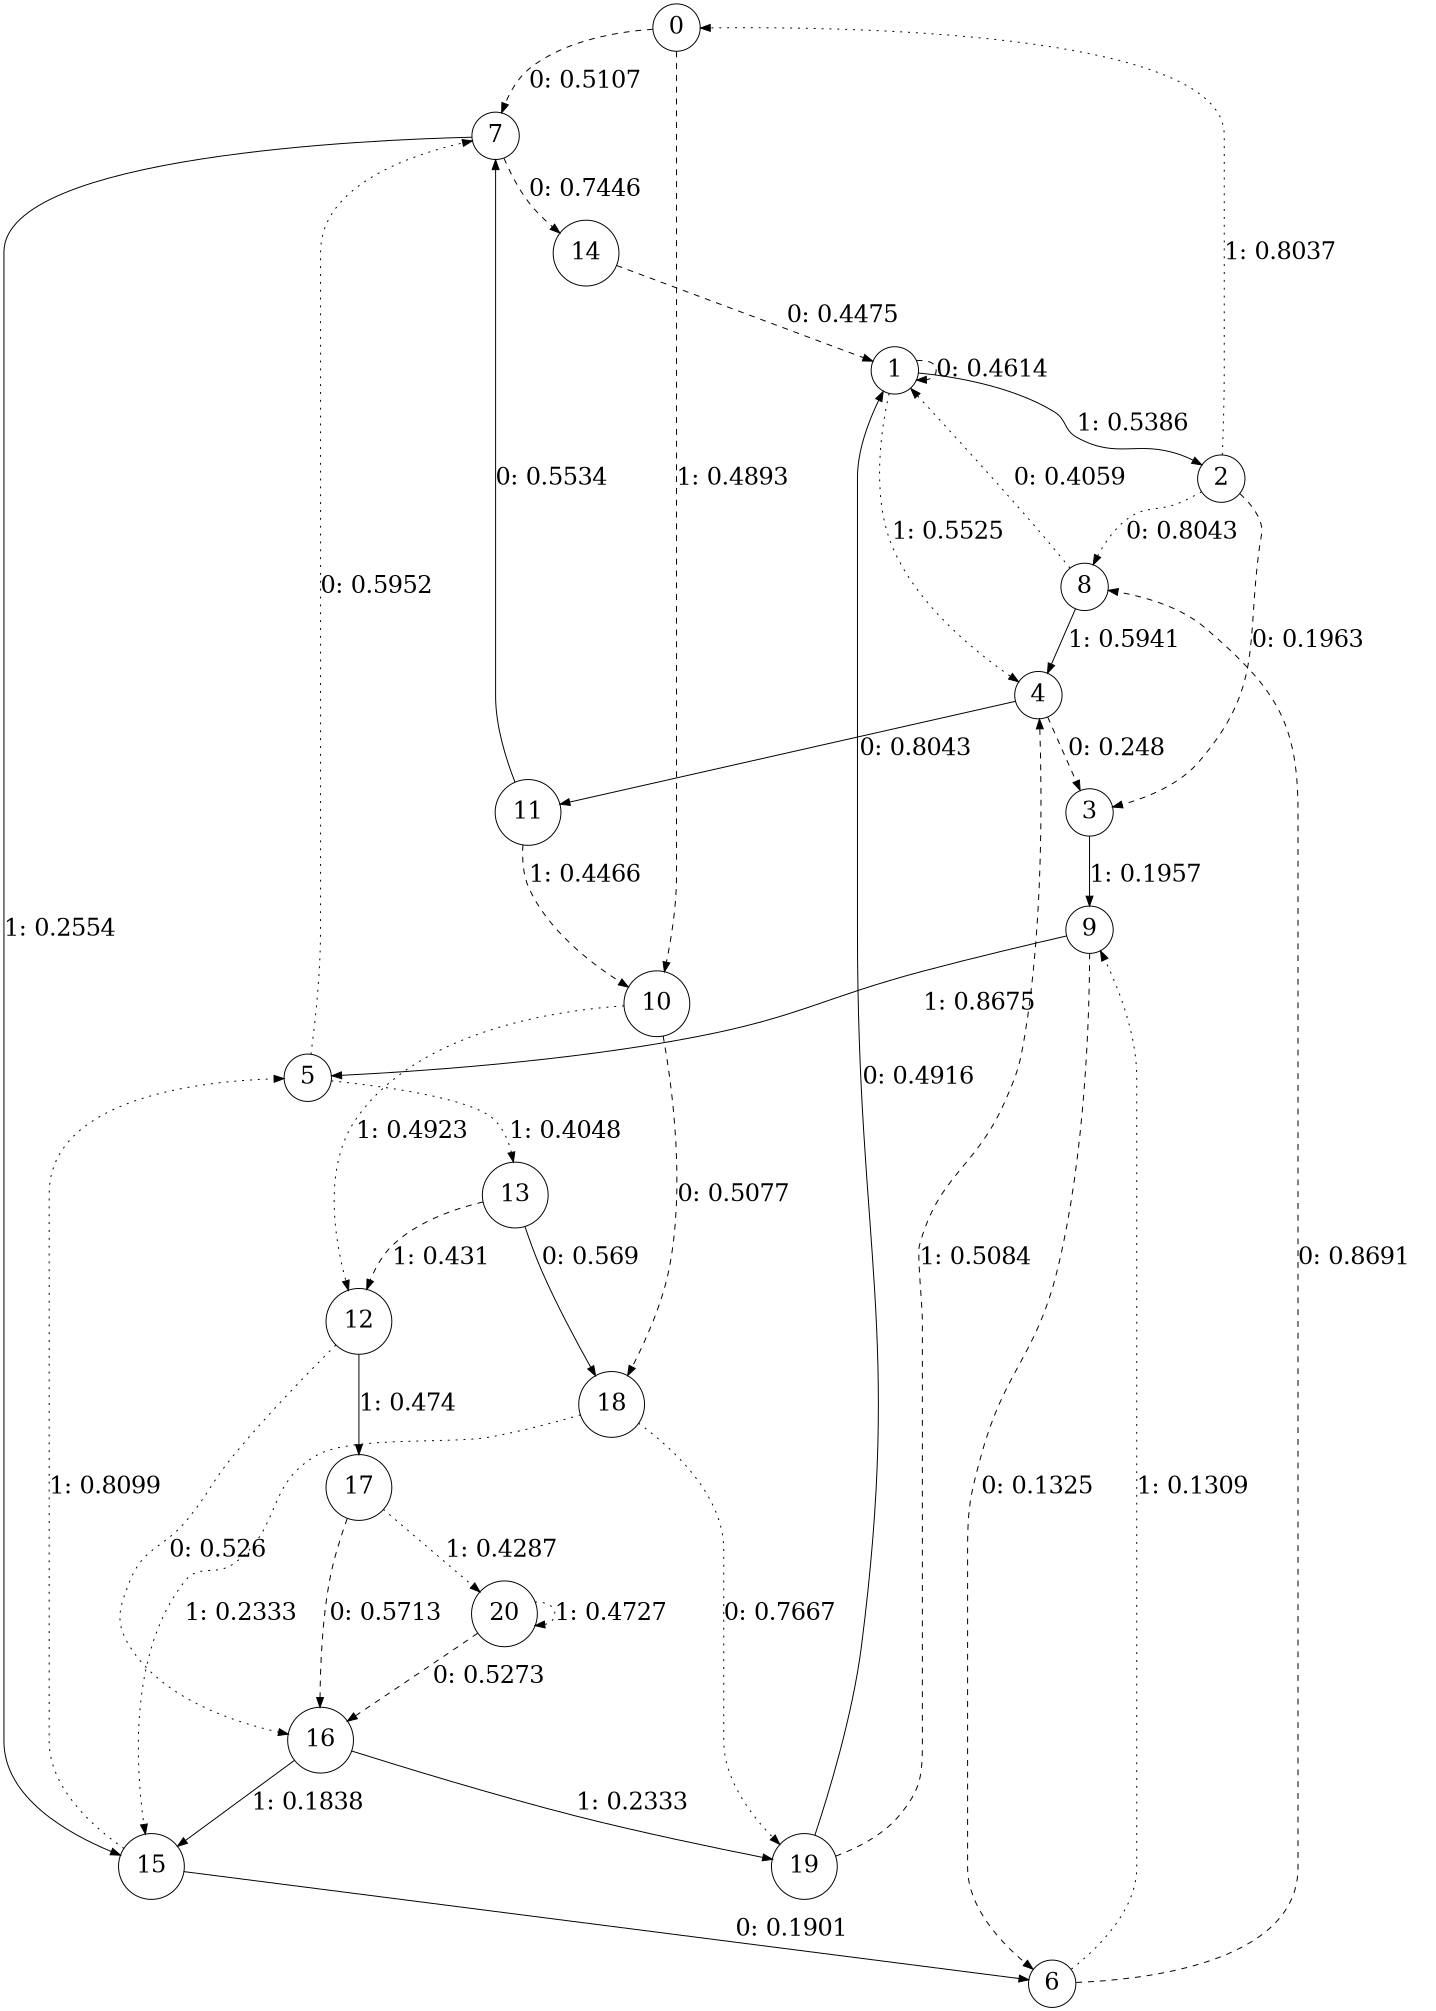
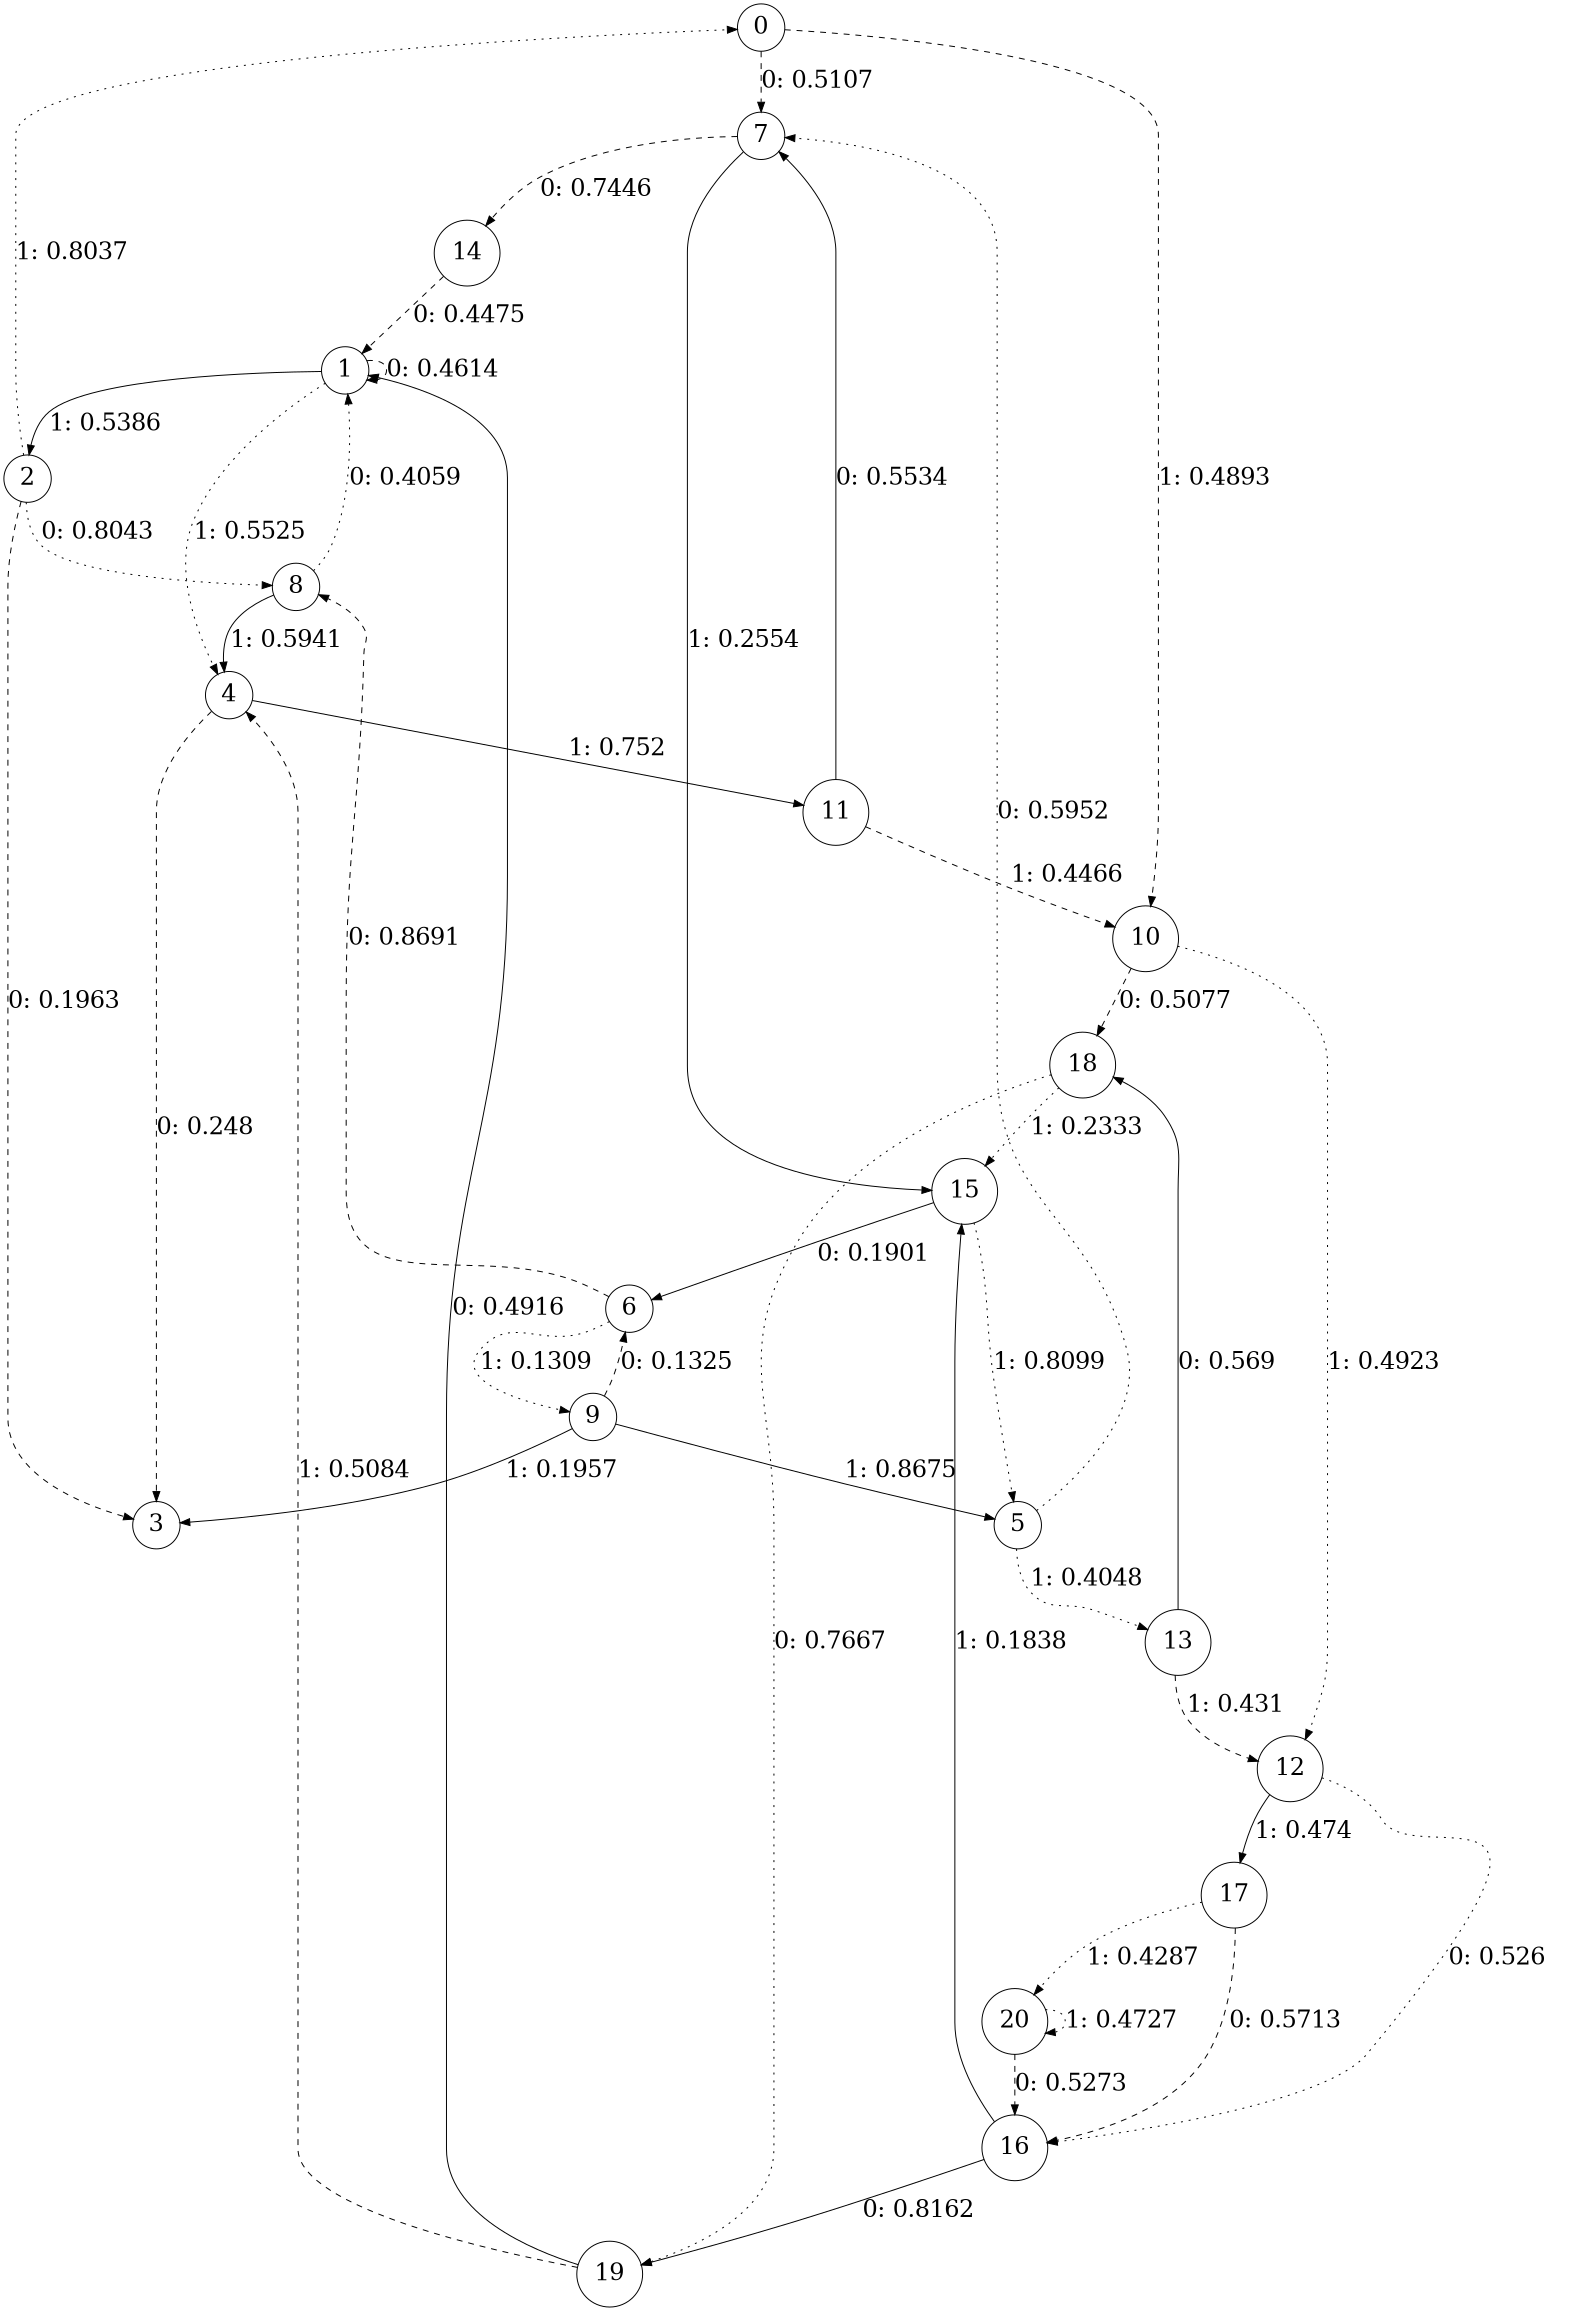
edge "4" -> "11": label "0: 0.8043   " -> "1: 0.752    "
edge "3" -> "9": reversed
edge "16" -> "19": label "1: 0.2333   " -> "0: 0.8162   "
